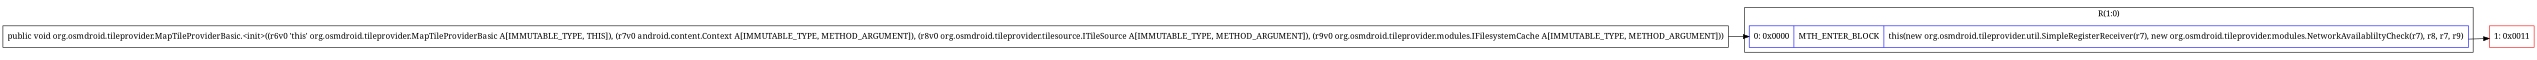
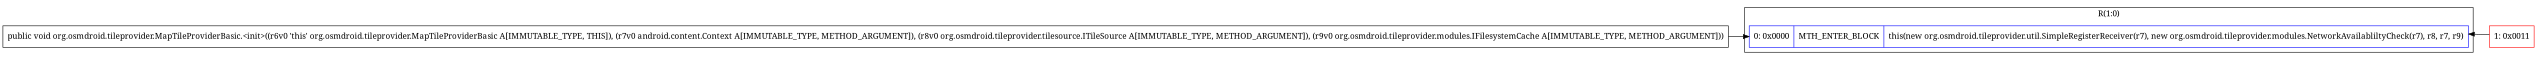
edge "0: 0x0000" -> "1: 0x0011": reversed
